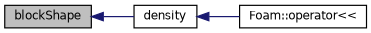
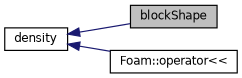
edge "density" -> "blockShape": reversed
